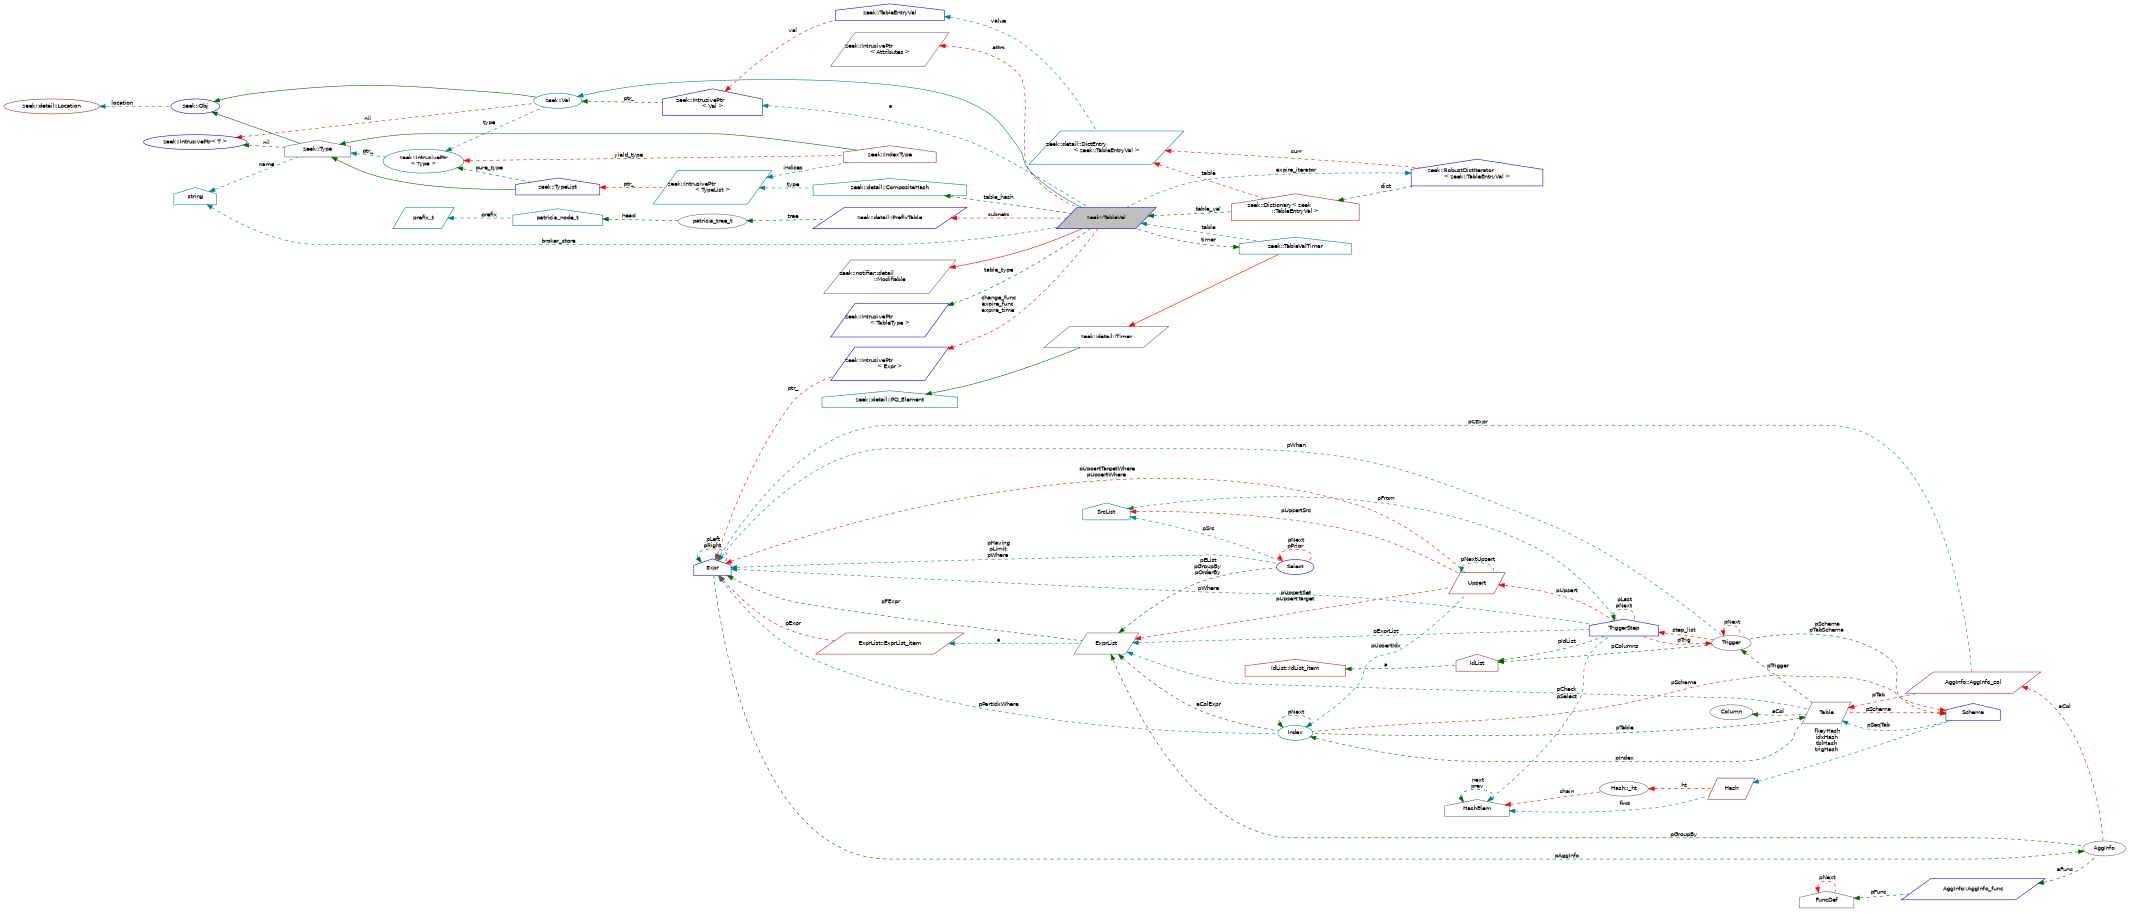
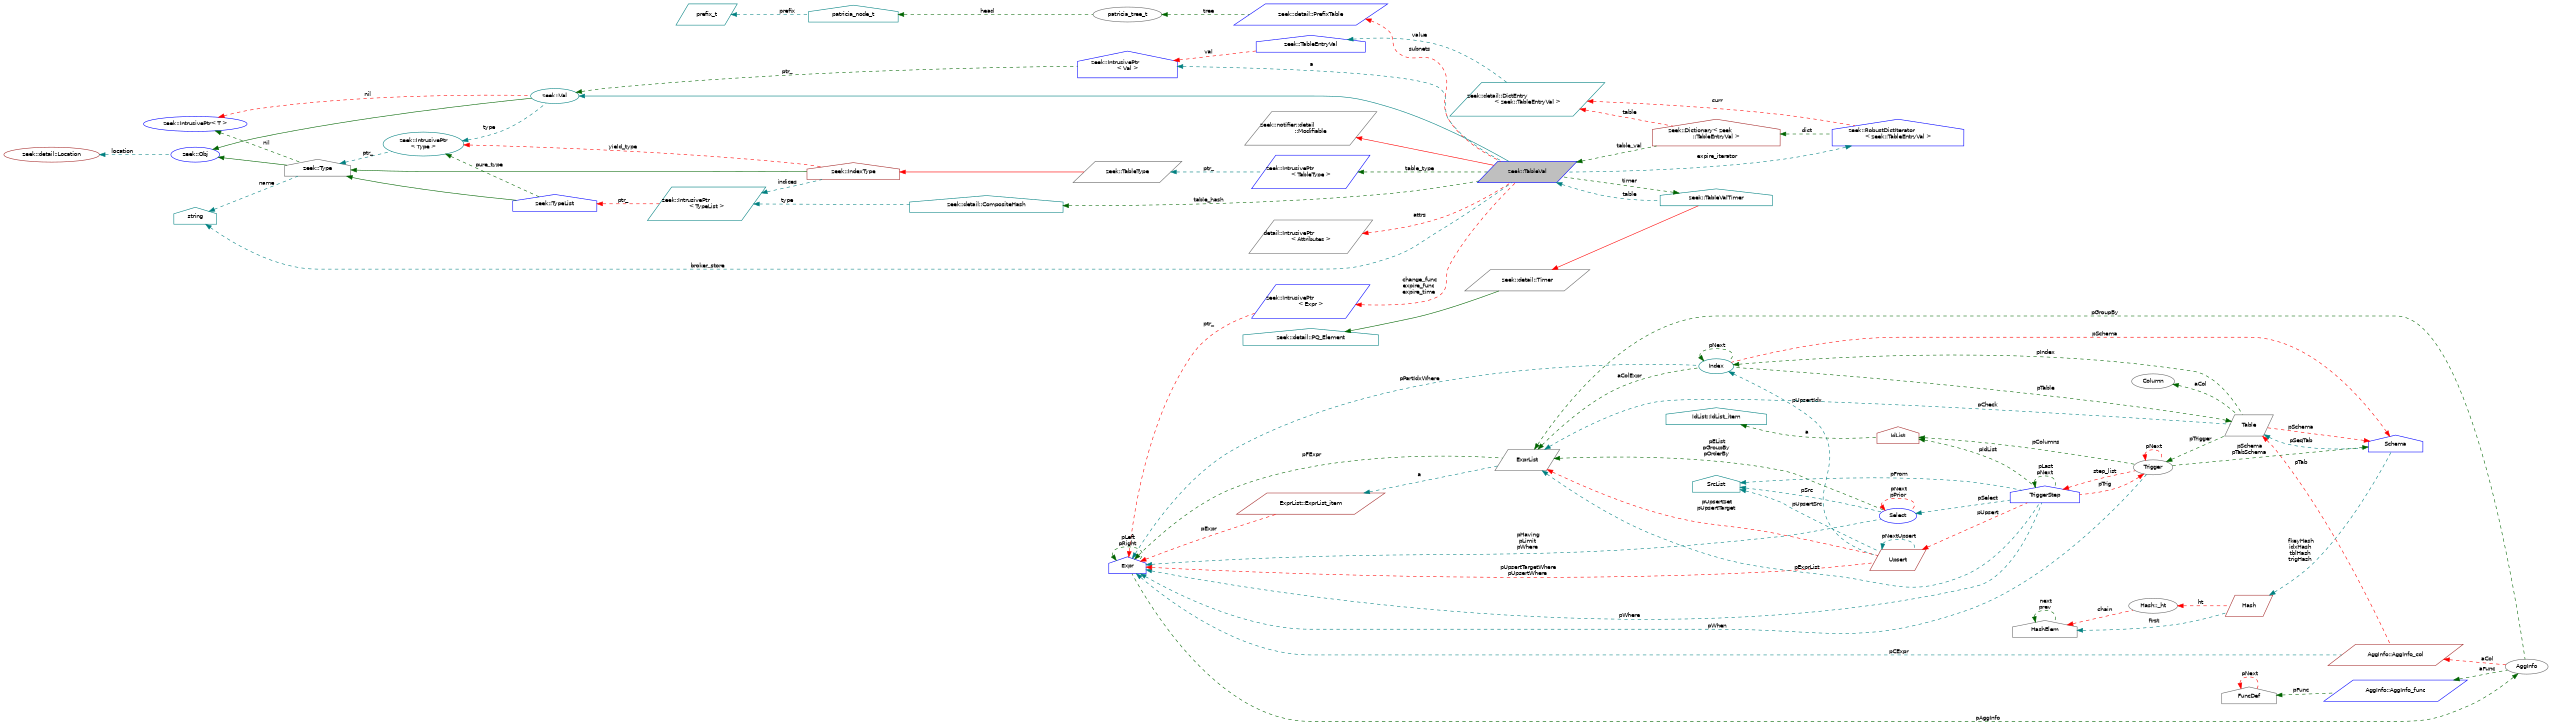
node "zeek::IntrusivePtr < Attributes >": label "zeek::IntrusivePtr < Attributes >" -> "detail::IntrusivePtr < Attributes >"
node "zeek::TableType": added
edge "Upsert" -> "SrcList": color red -> teal
node "IdList::IdList_item": color brown -> teal
edge "TriggerStep" -> "HashElem": now "TriggerStep" -> "Select"
